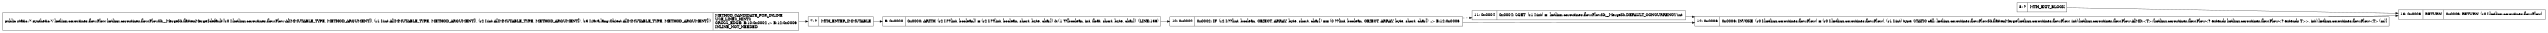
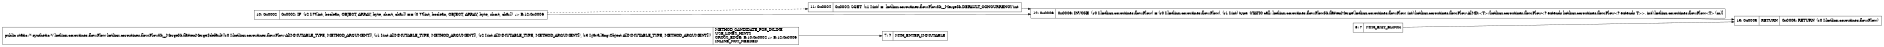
node "9: 0x0000": removed
